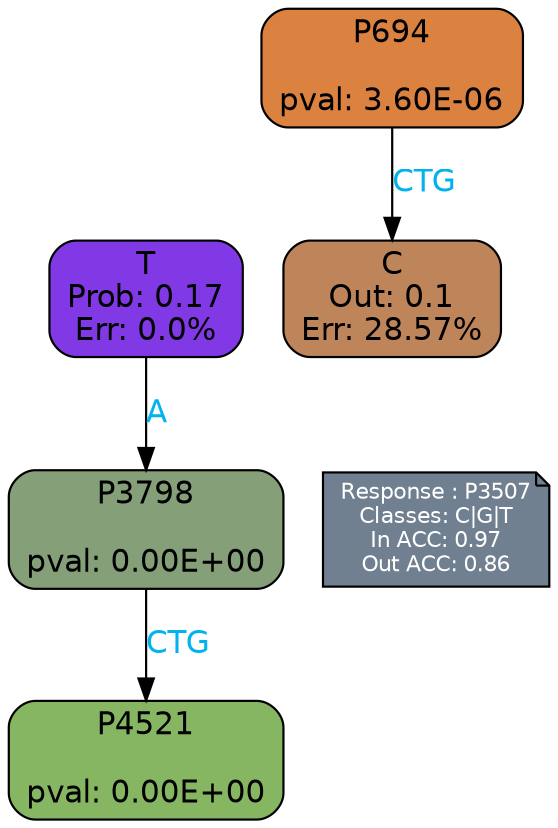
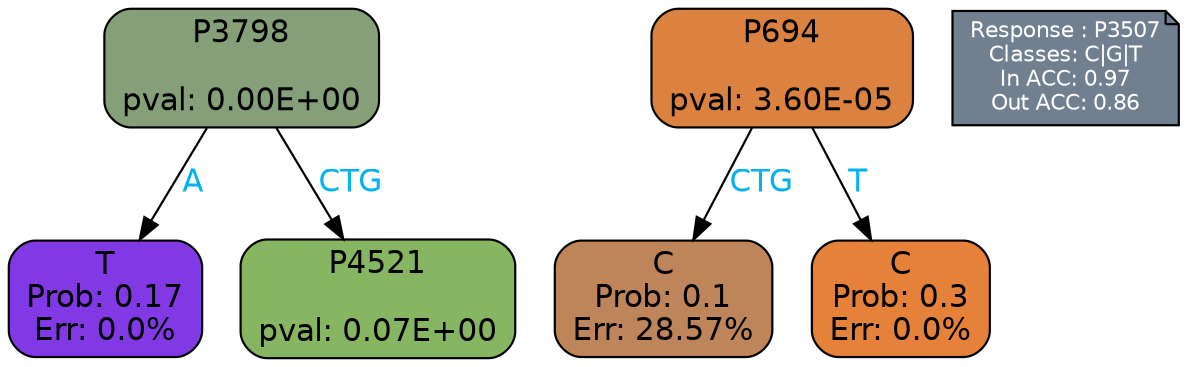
node "P694 pval: 3.60E-06": label "P694 pval: 3.60E-06" -> "P694 pval: 3.60E-05"
node "C Out: 0.1 Err: 28.57%": label "C Out: 0.1 Err: 28.57%" -> "C Prob: 0.1 Err: 28.57%"
node "C Prob: 0.3 Err: 0.0%": added
edge "T Prob: 0.17 Err: 0.0%" -> "P3798 pval: 0.00E+00": reversed
node "P4521 pval: 0.00E+00": label "P4521 pval: 0.00E+00" -> "P4521 pval: 0.07E+00"
